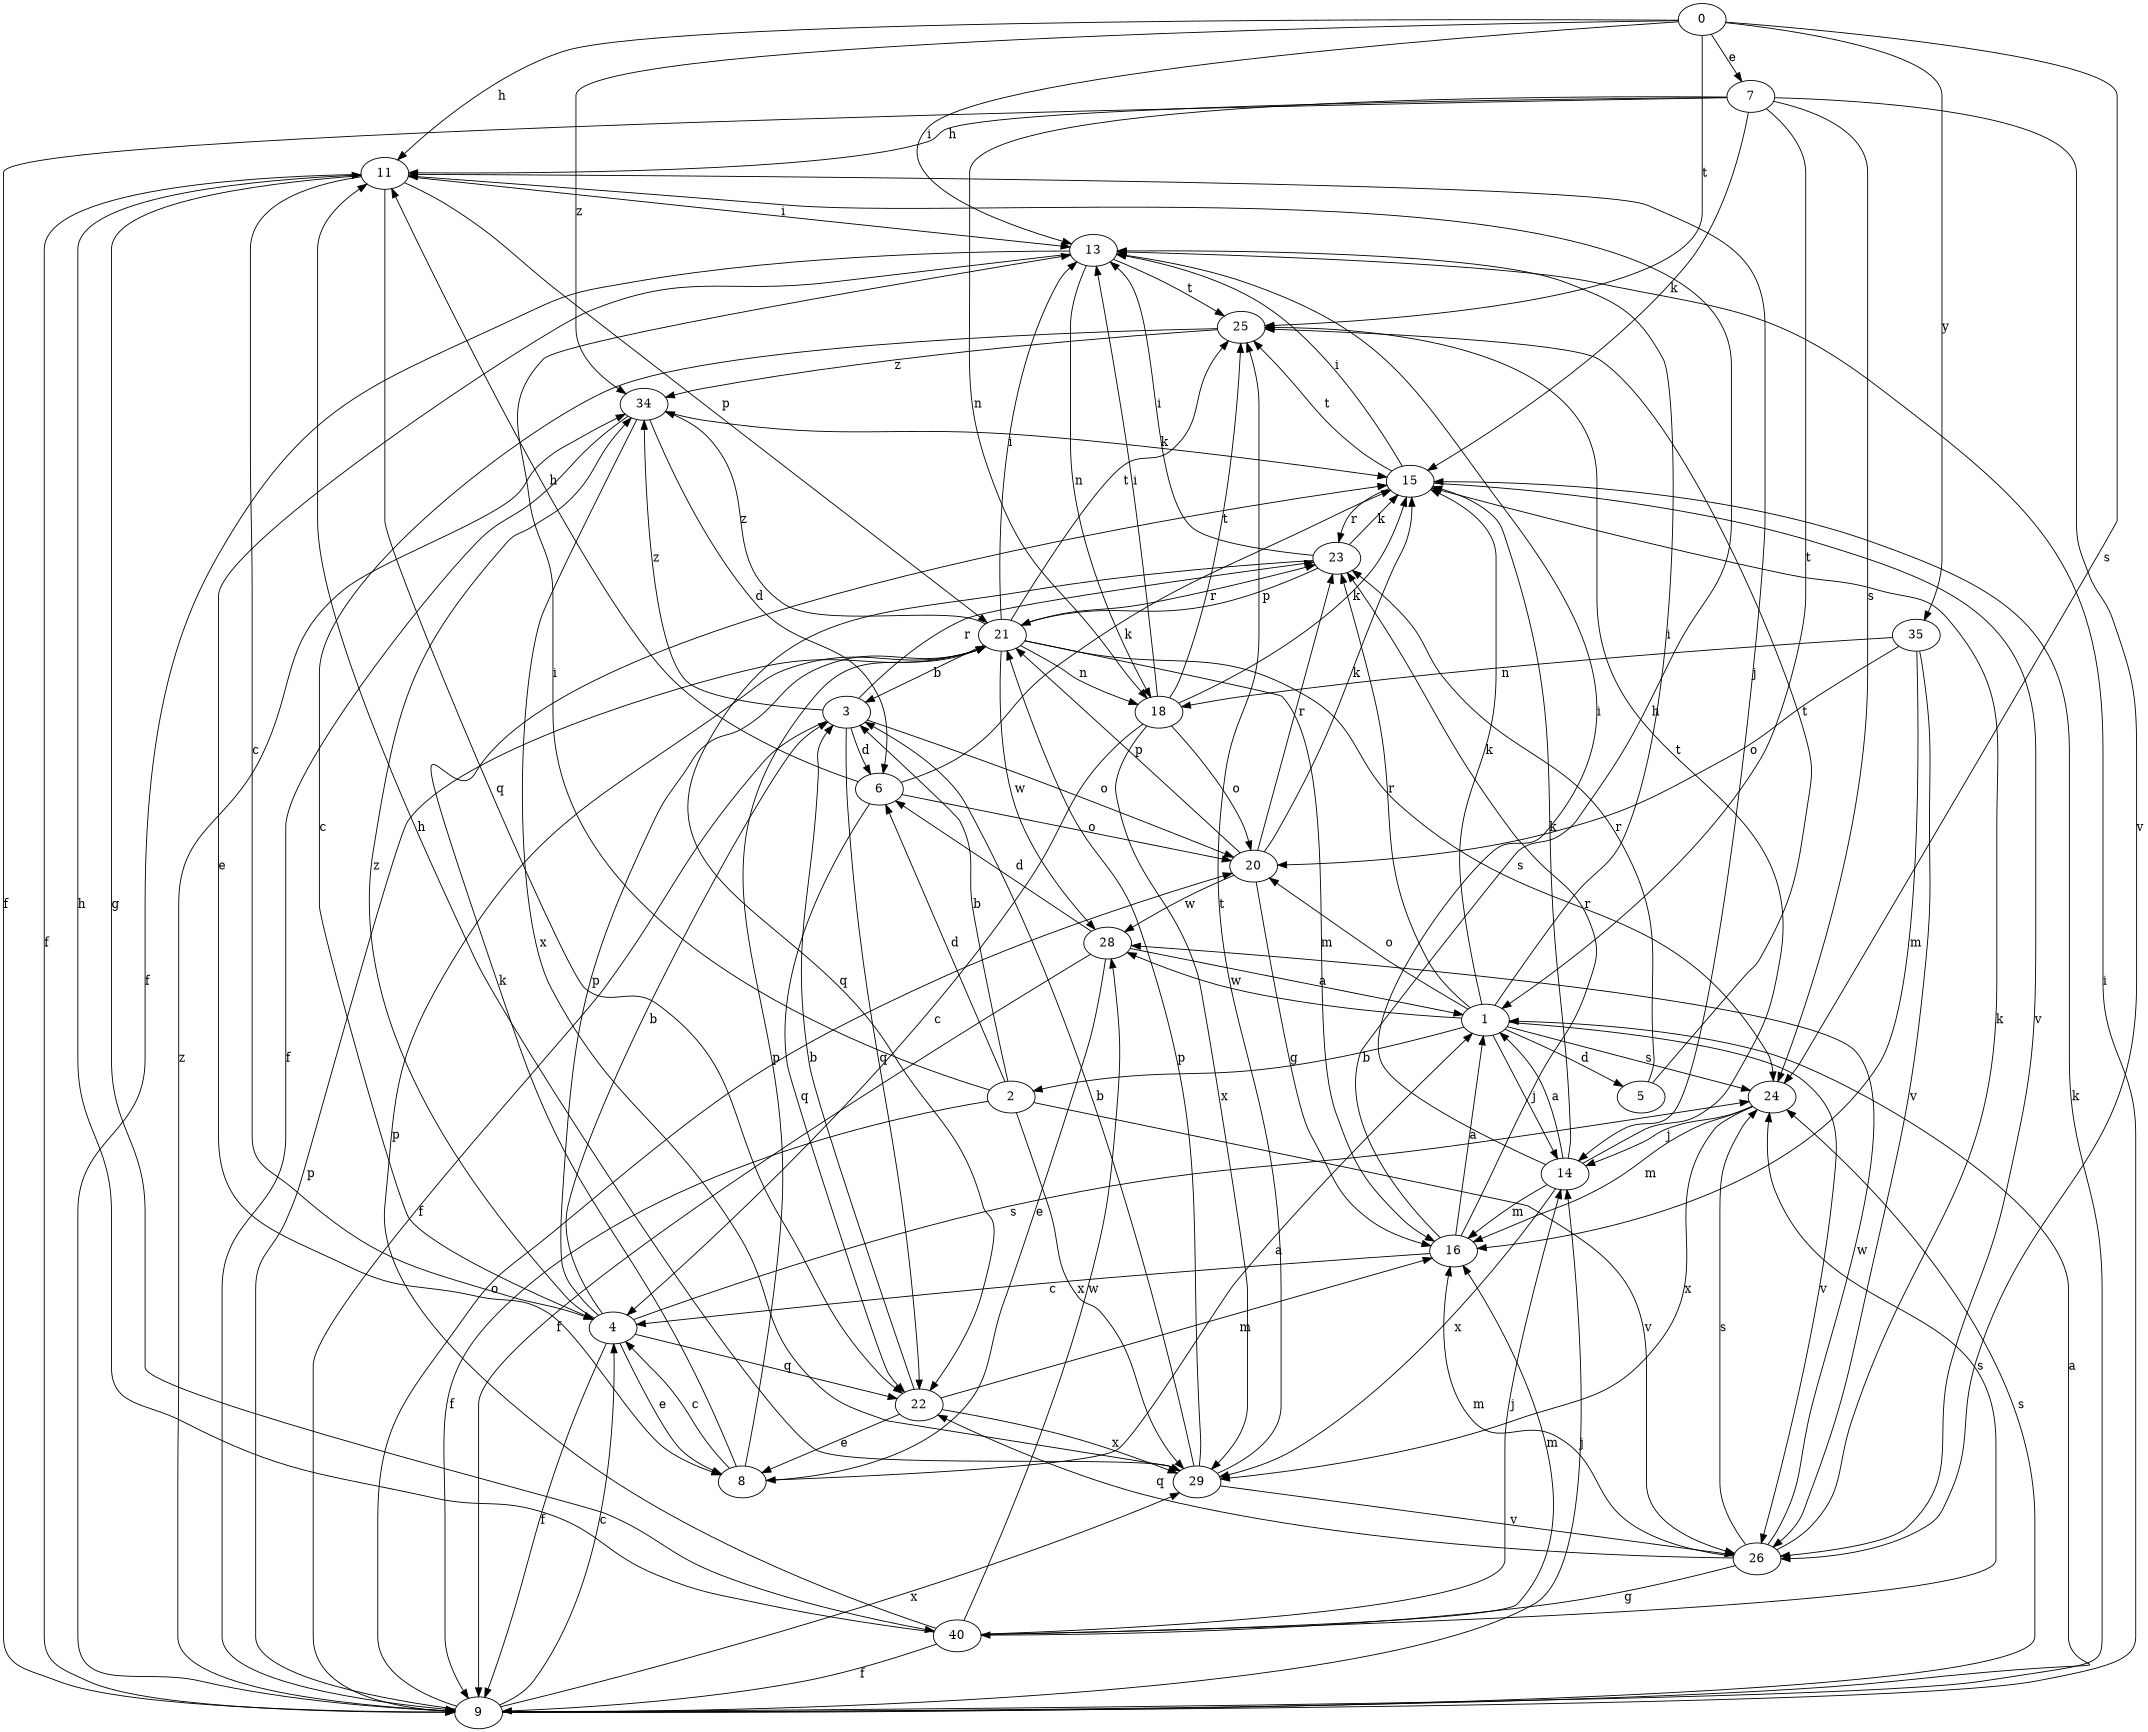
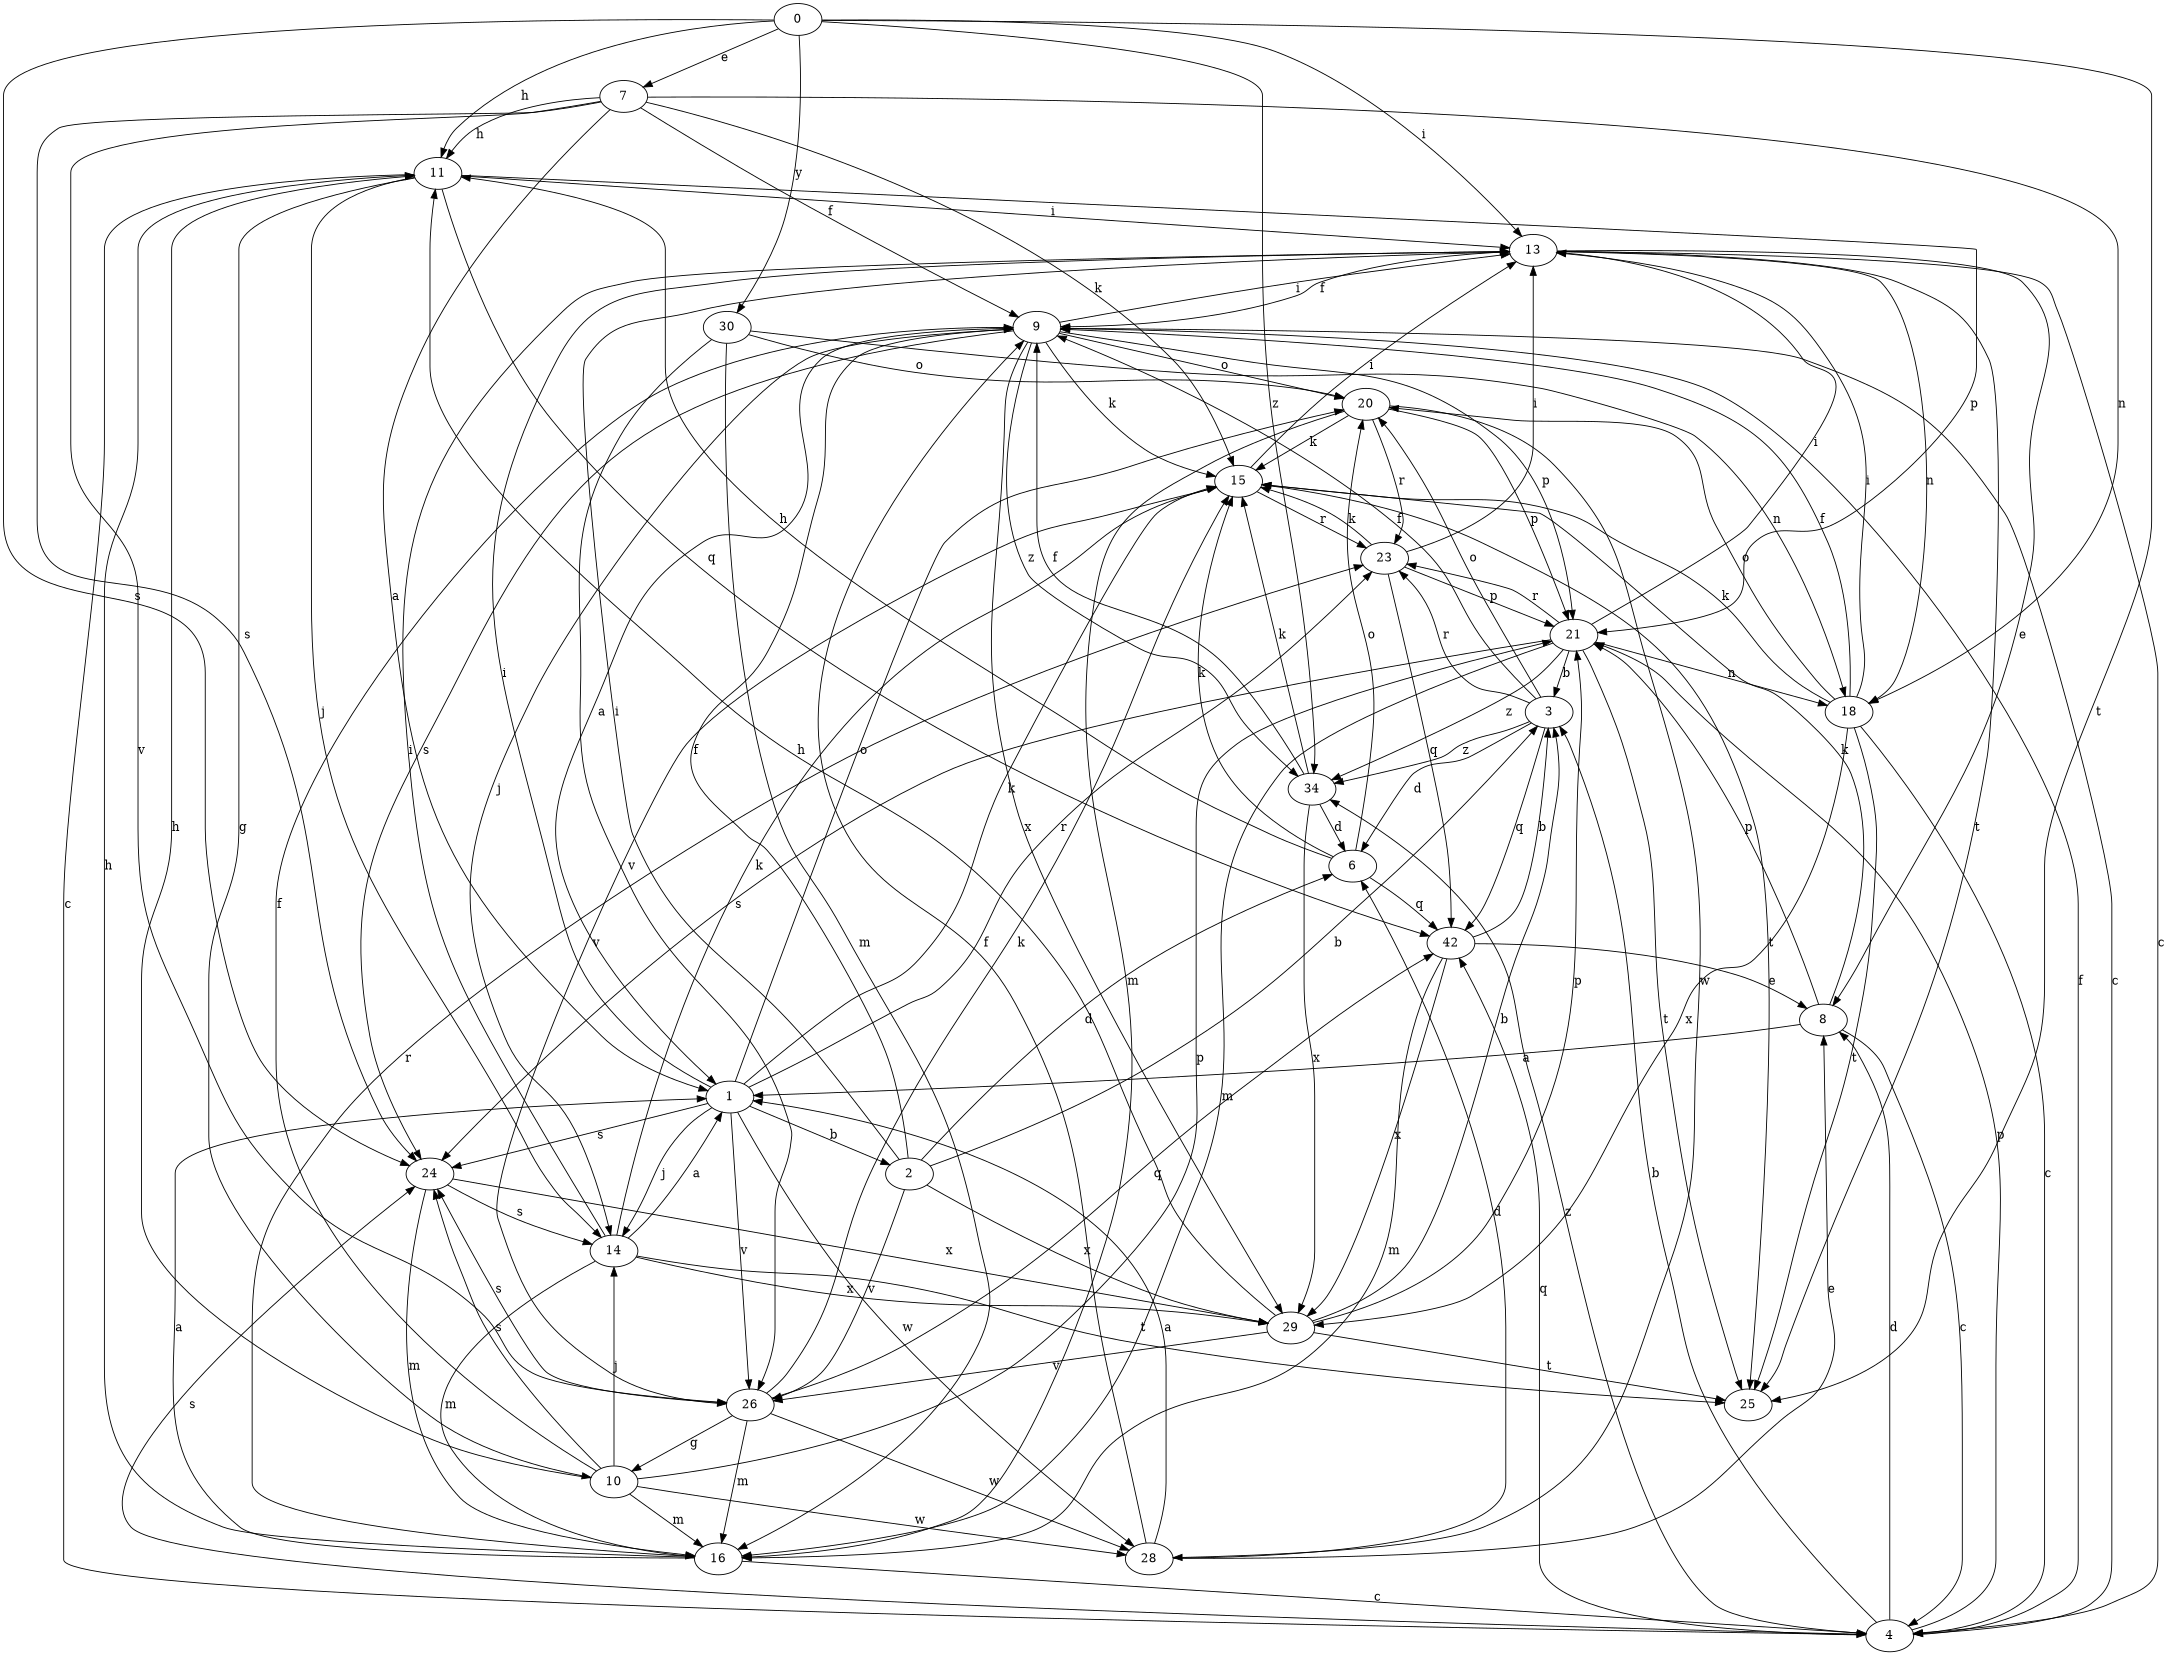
edge "25" -> "34": removed, label "z"
edge "25" -> "4": now "13" -> "4"
edge "7" -> "1": label "t" -> "a"
node "35": label "35" -> "30"
edge "21" -> "28": removed, label "w"
edge "11" -> "9": now "18" -> "9"
edge "20" -> "16": label "g" -> "m"
node "5": removed
edge "24" -> "14": label "j" -> "s"
edge "4" -> "8": label "e" -> "d"
node "22": label "22" -> "42"
node "40": label "40" -> "10"
